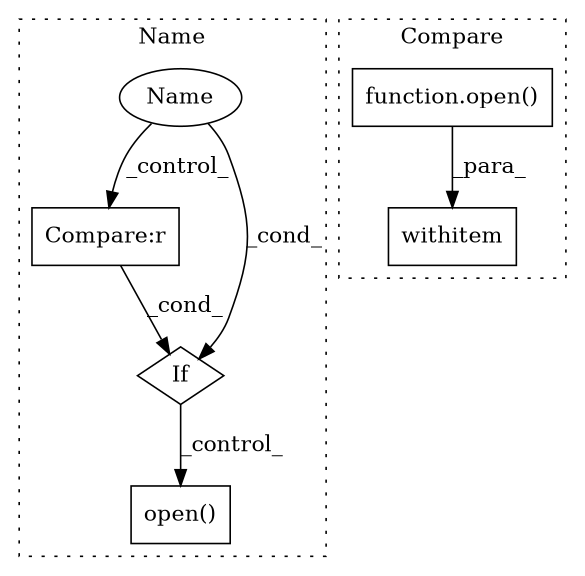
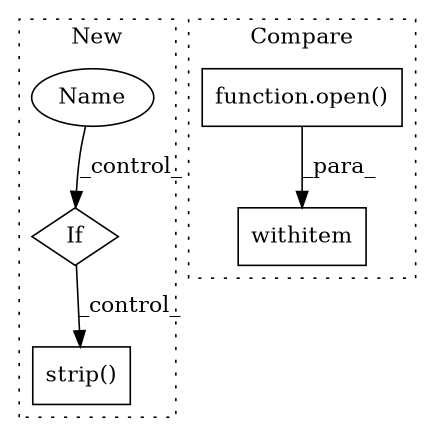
cluster "Name": label "Name" -> "New"
node "Compare:r": removed
edge "Name" -> "If": label "_cond_" -> "_control_"
node "open()": label "open()" -> "strip()"
